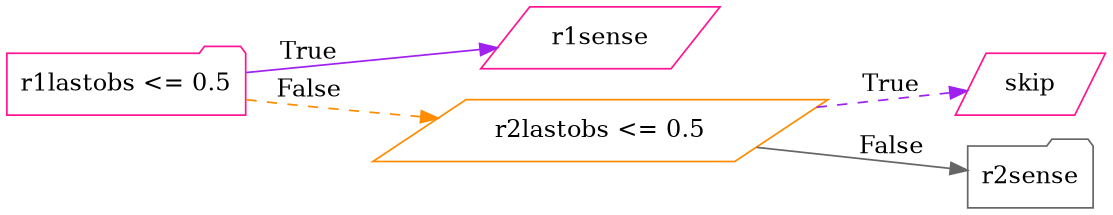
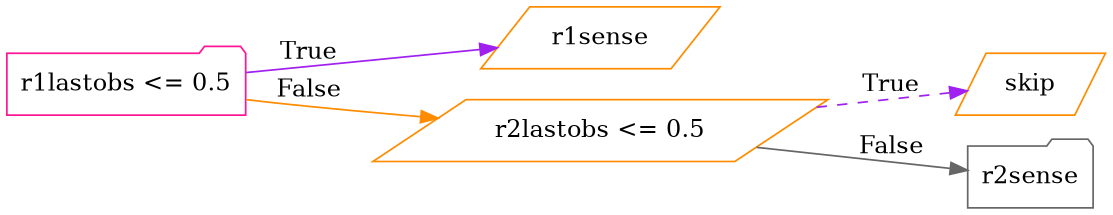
node "r1sense": color deeppink -> darkorange
node "skip": color deeppink -> darkorange
edge "r1lastobs <= 0.5" -> "r2lastobs <= 0.5": style dashed -> solid
